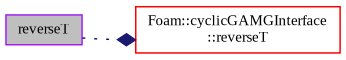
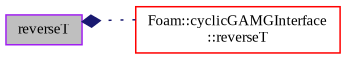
edge "reverseT" -> "Foam::cyclicGAMGInterface ::reverseT": reversed
